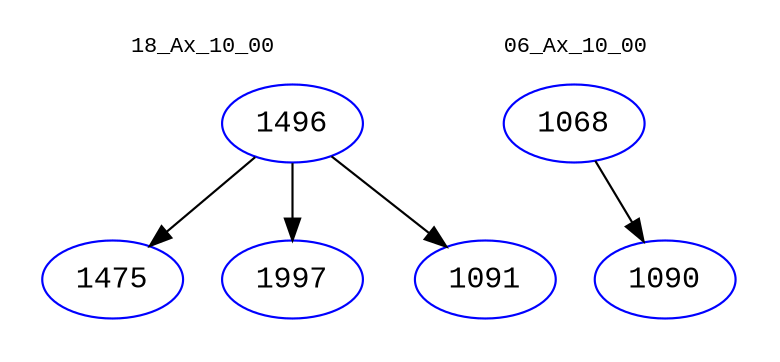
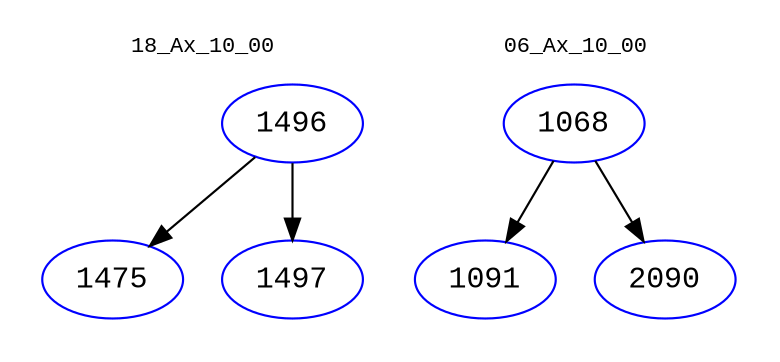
edge "1496" -> "1091": now "1068" -> "1091"
node "1997": label "1997" -> "1497"
node "1090": label "1090" -> "2090"
